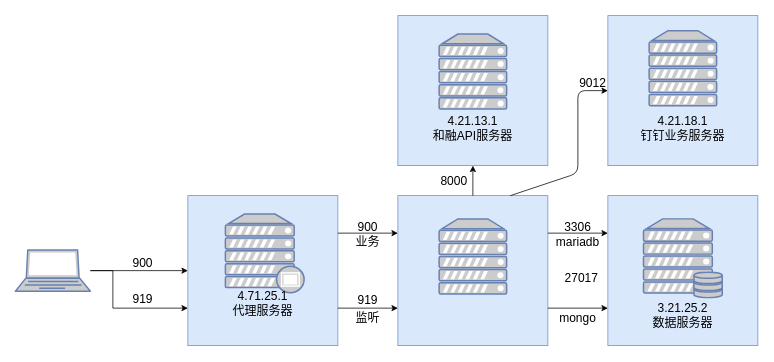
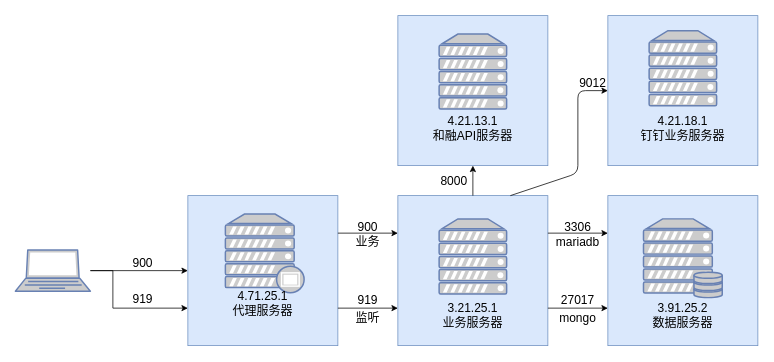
node "27017": moved (582, 277) -> (578, 300)
node "3.21.25.1 业务服务器": added
node "3.21.25.2 数据服务器": label "3.21.25.2 数据服务器" -> "3.91.25.2 数据服务器"
